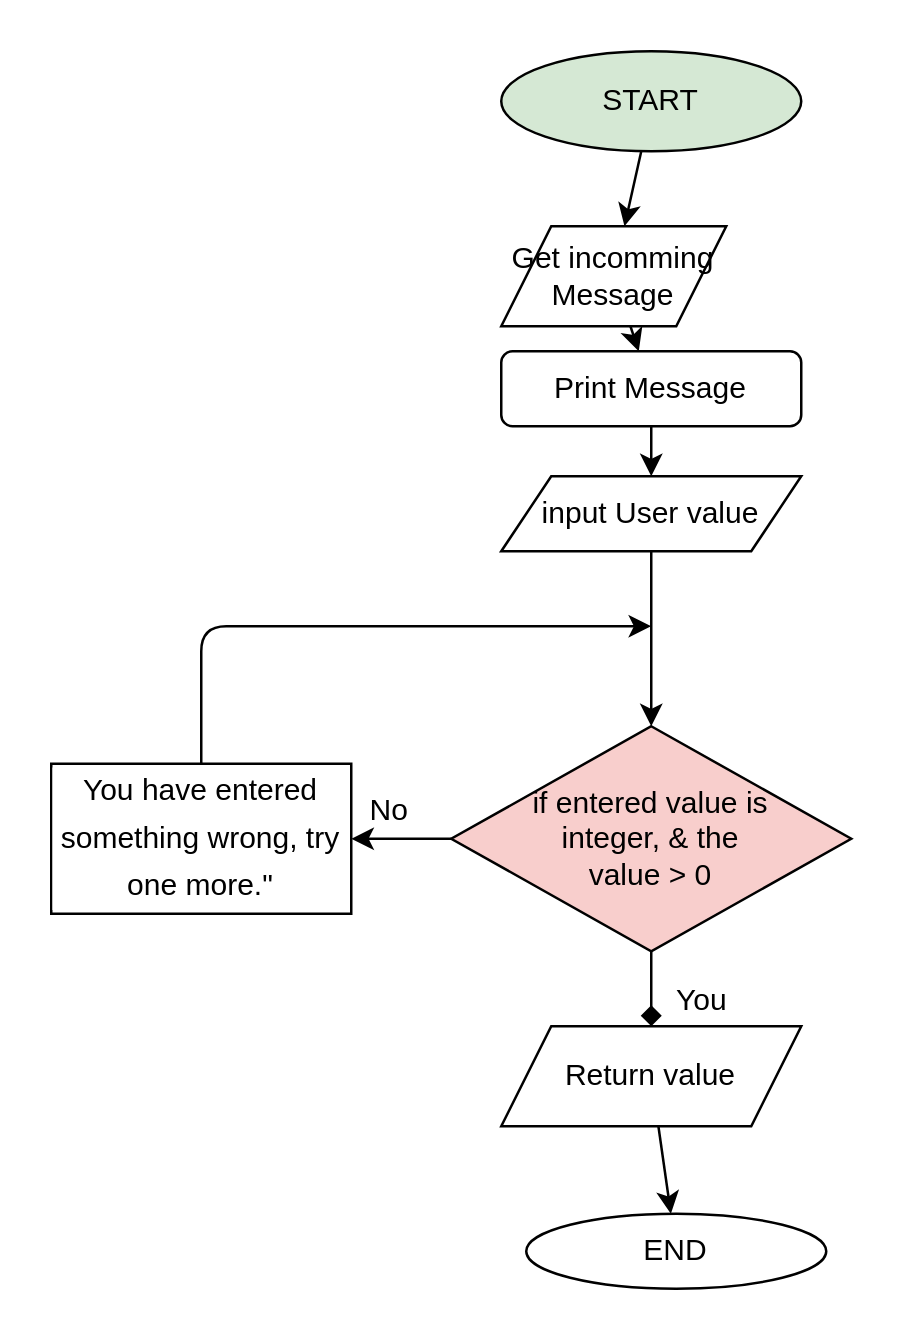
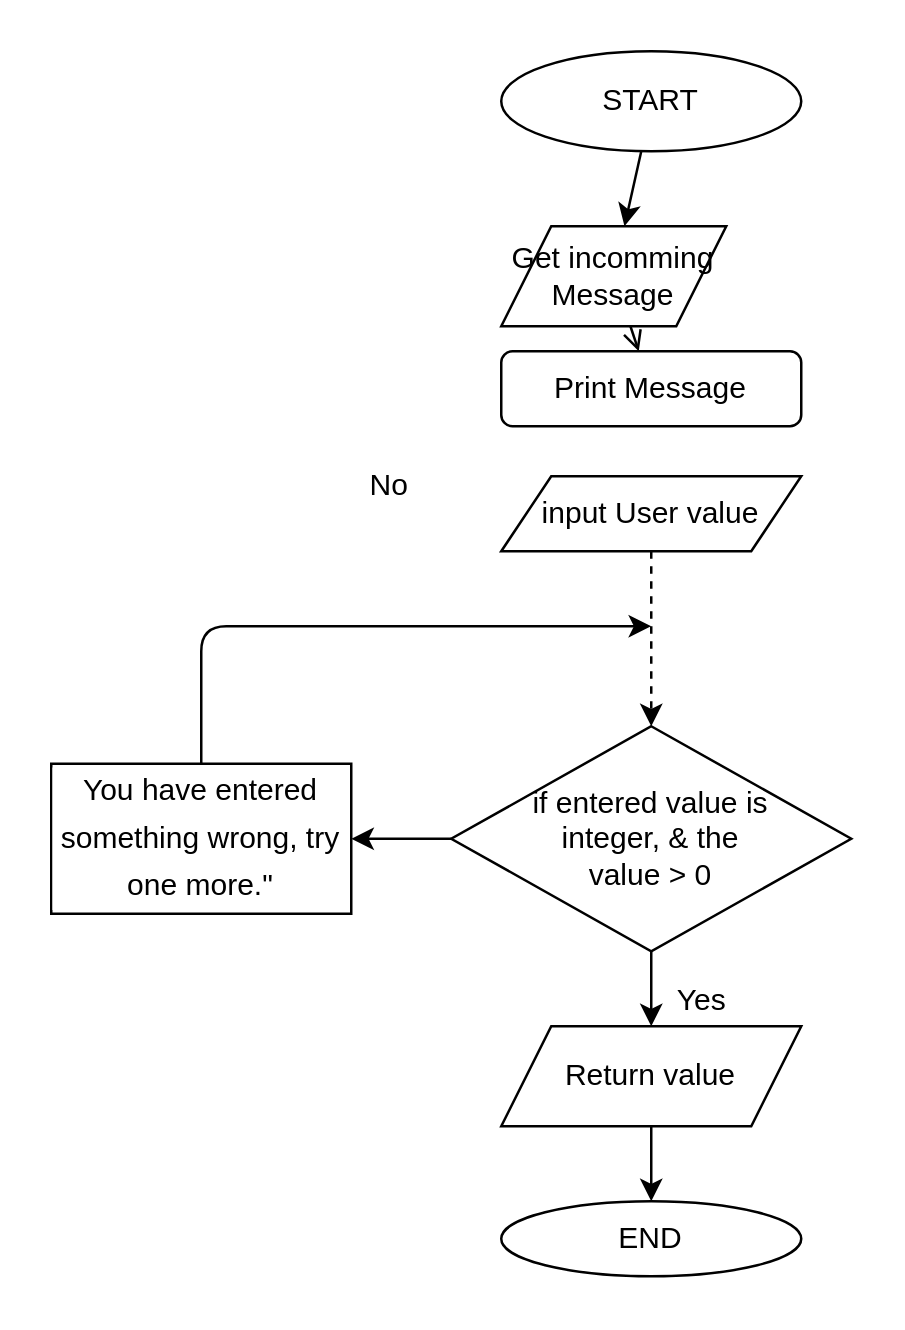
node "START": fillcolor #d5e8d4 -> #ffffff
edge "Get incomming Message" -> "Print Message": arrowhead classic -> open
edge "Print Message" -> "input User value": removed
edge "input User value" -> "if entered value is integer, & the value > 0": style solid -> dashed
node "No": moved (389, 811) -> (389, 486)
node "if entered value is integer, & the value > 0": fillcolor #f8cecc -> #ffffff
node "You": label "You" -> "Yes"
edge "if entered value is integer, & the value > 0" -> "Return value": arrowhead diamond -> classic
node "END": moved (676, 1251) -> (651, 1239)
